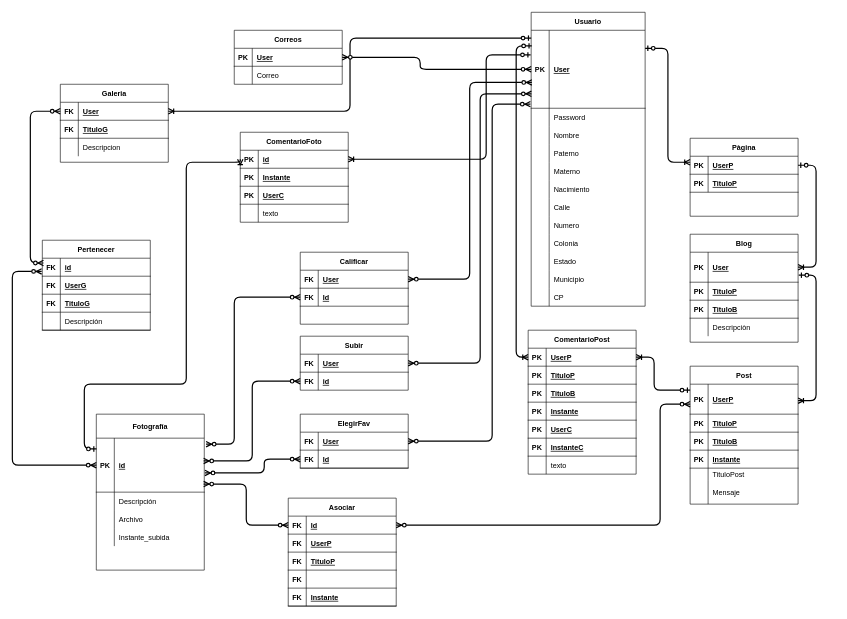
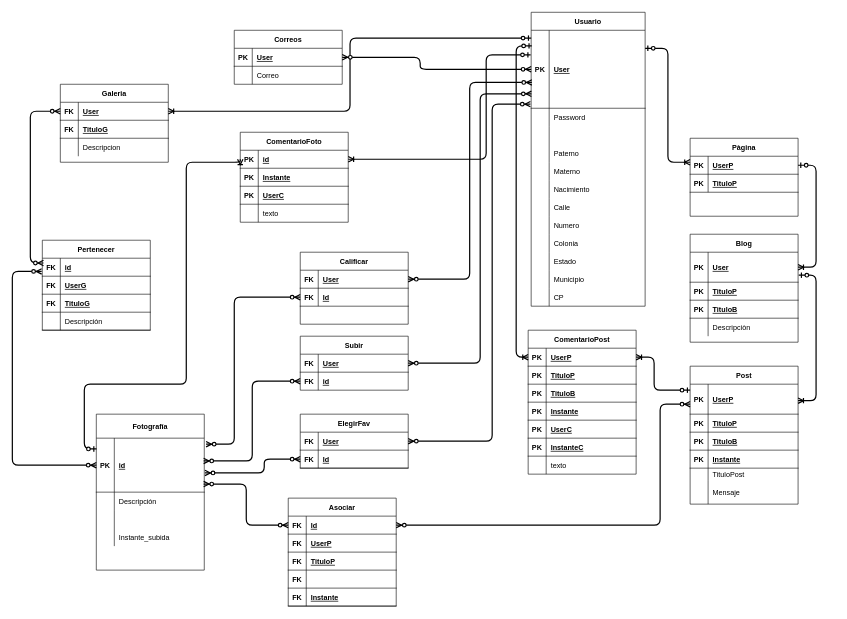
node "Nombre": removed
node "Archivo": removed
